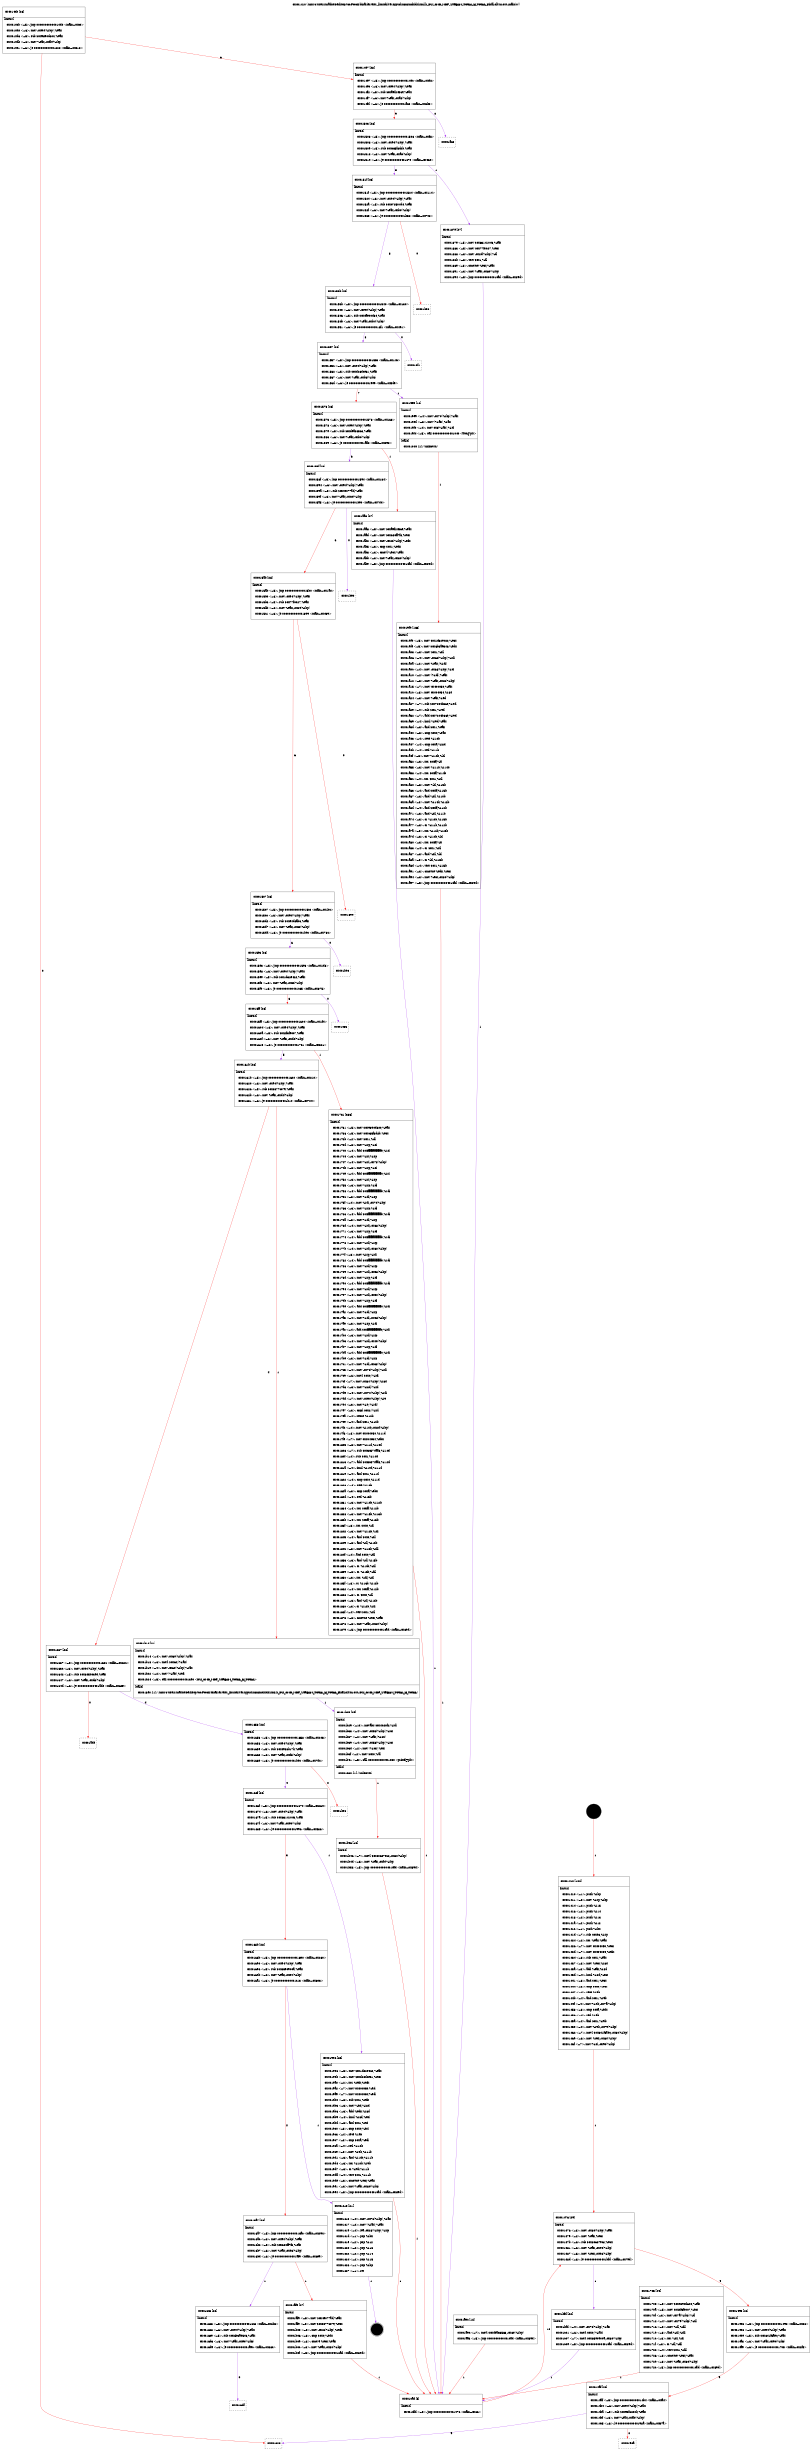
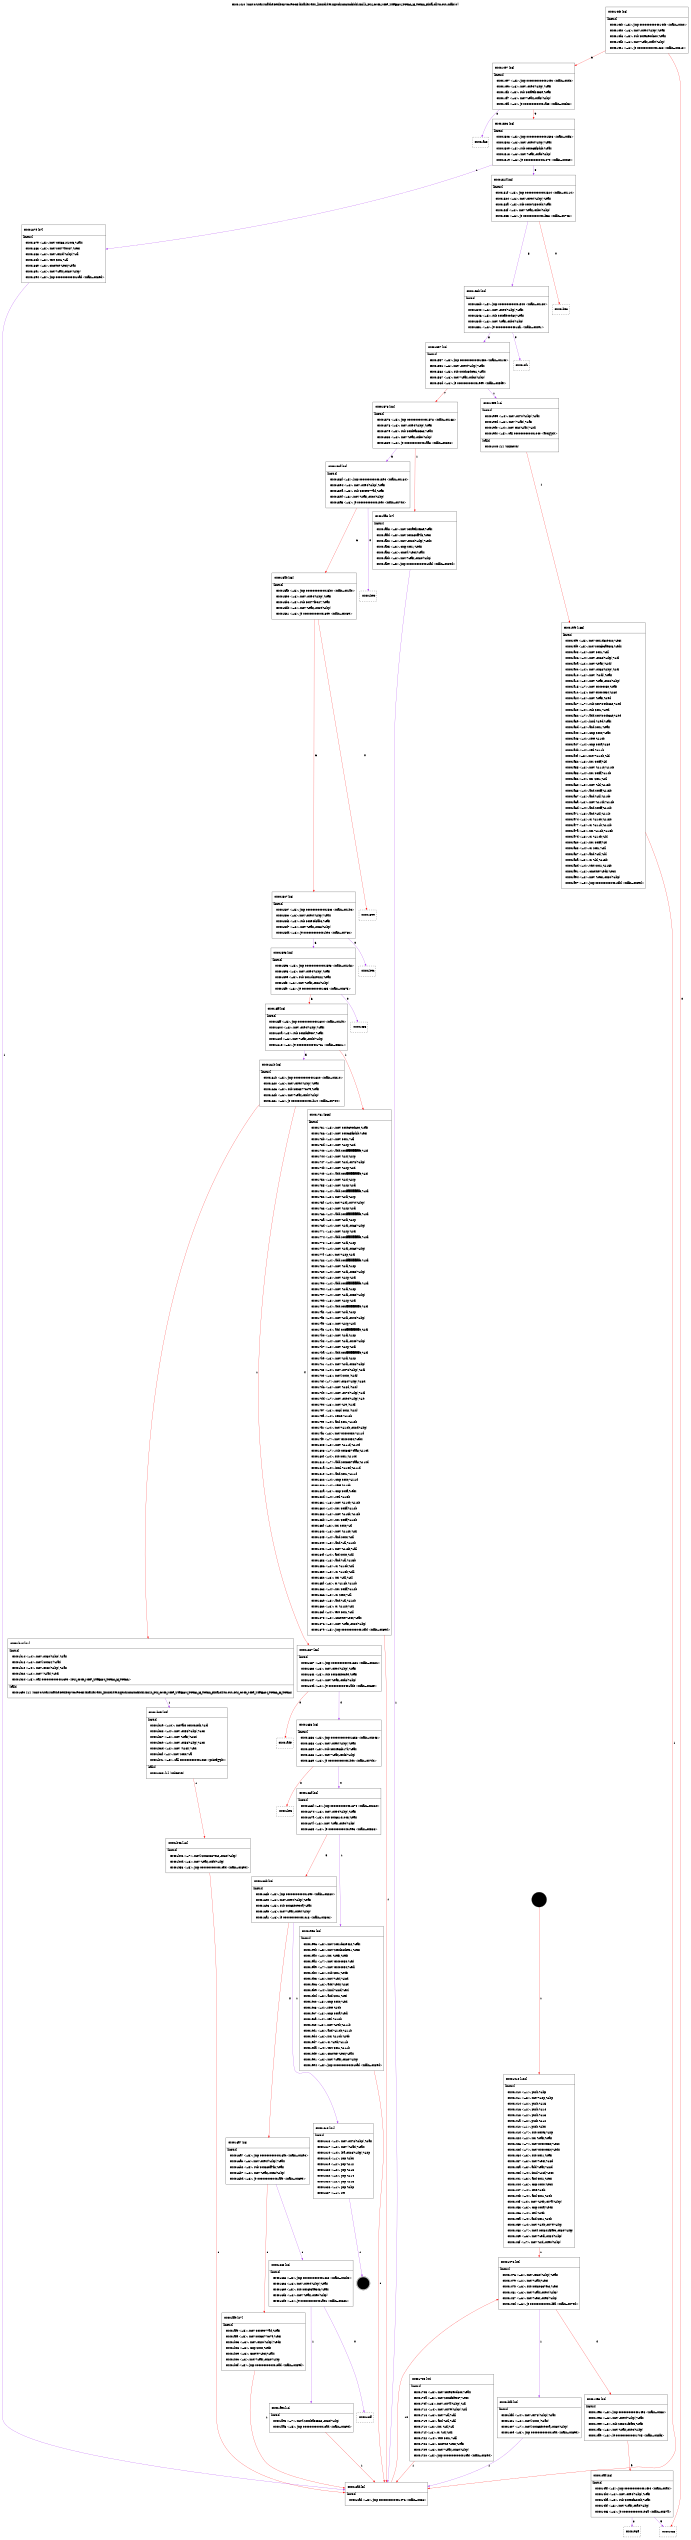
edge "0x4016c3 [28]" -> "0x401a9c [12]": added, label "1"
edge "0x4014af [28]" -> "0x40198a": color red -> purple
